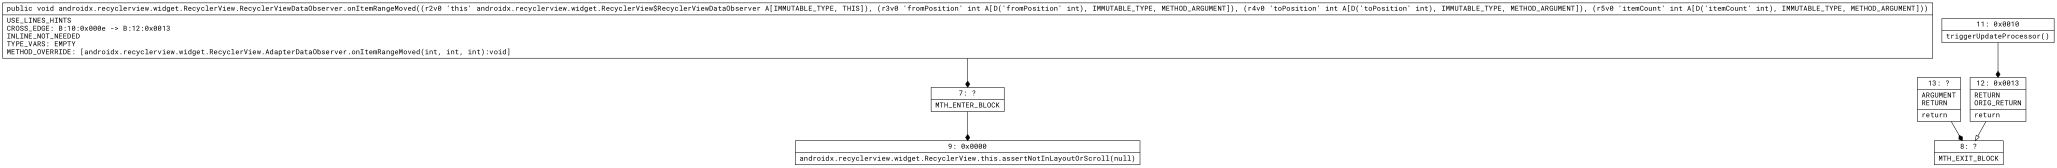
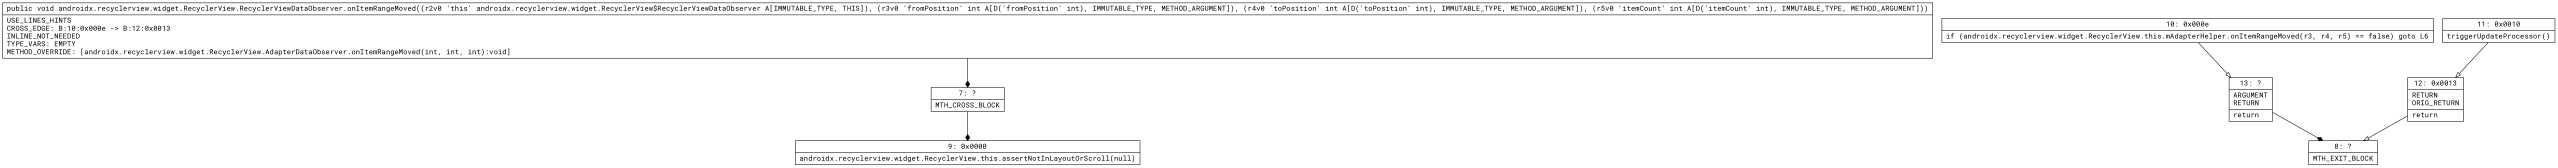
node "10: 0x000e": added
edge "11: 0x0010" -> "12: 0x0013": arrowhead diamond -> onormal
node "7: ?": text "MTH_ENTER_BLOCK" -> "MTH_CROSS_BLOCK"
